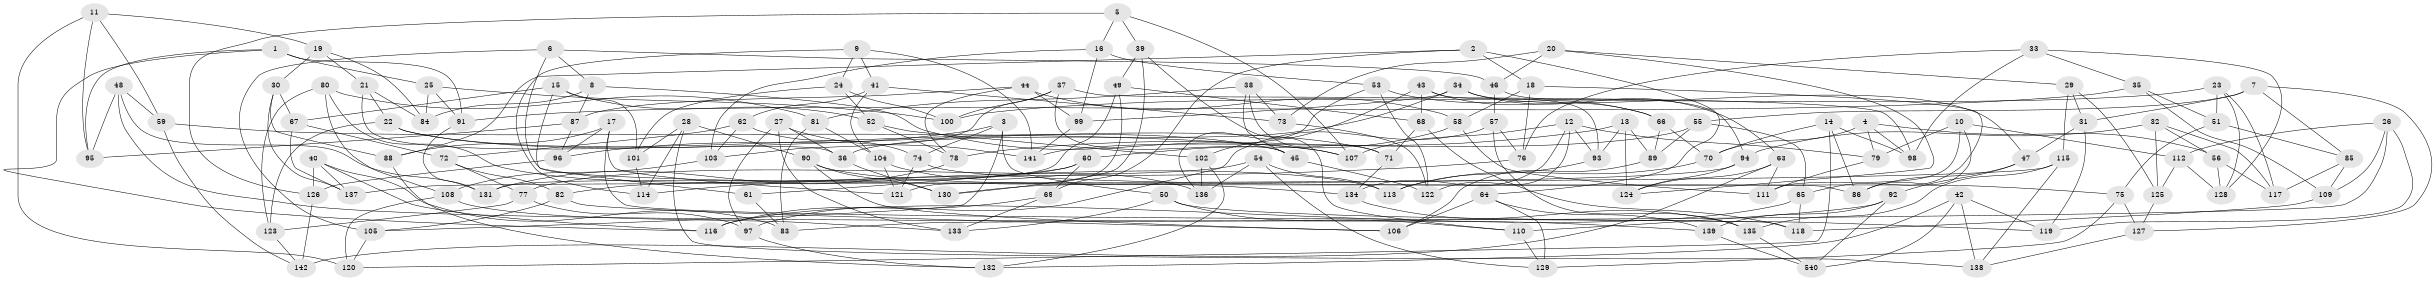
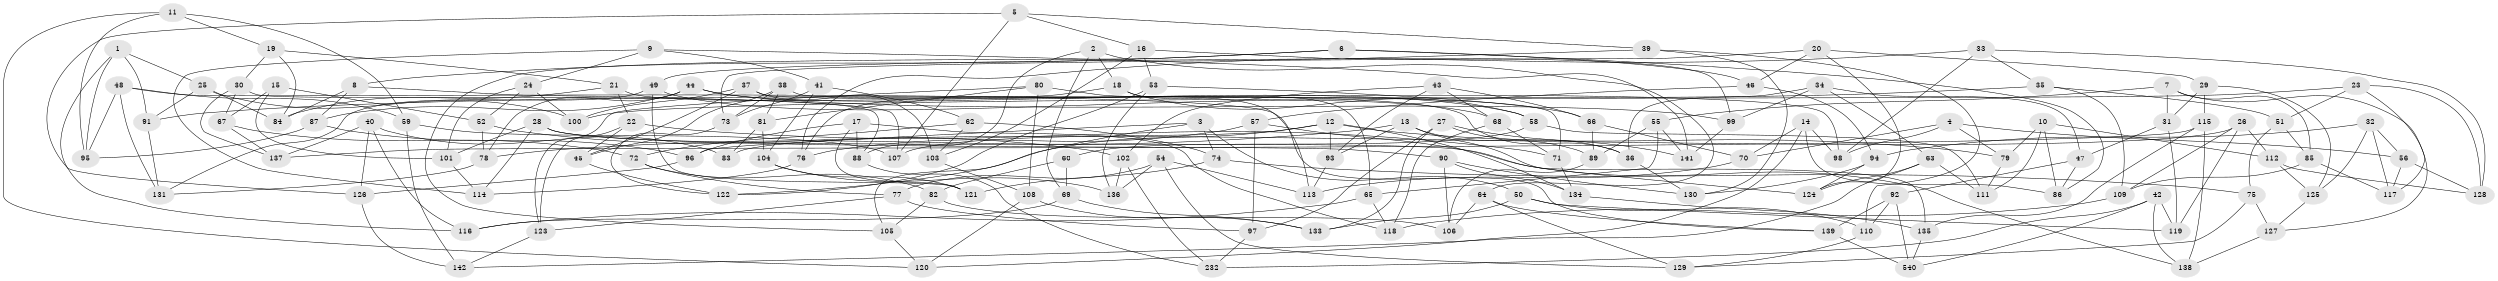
node "61": removed
node "132": label "132" -> "232"
